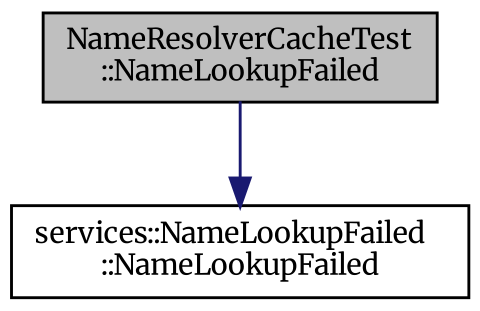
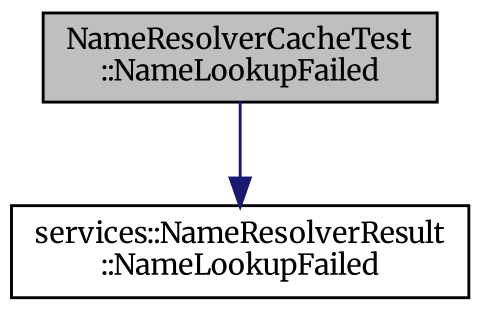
node "services::NameLookupFailed ::NameLookupFailed": label "services::NameLookupFailed ::NameLookupFailed" -> "services::NameResolverResult ::NameLookupFailed"
